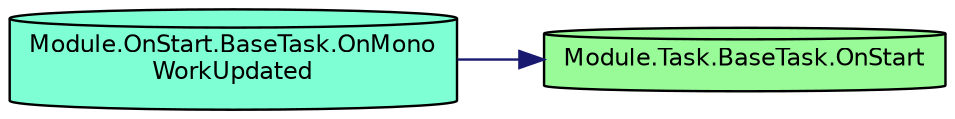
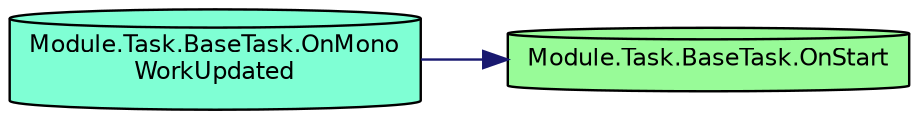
node "Module.OnStart.BaseTask.OnMono WorkUpdated": label "Module.OnStart.BaseTask.OnMono WorkUpdated" -> "Module.Task.BaseTask.OnMono WorkUpdated"
